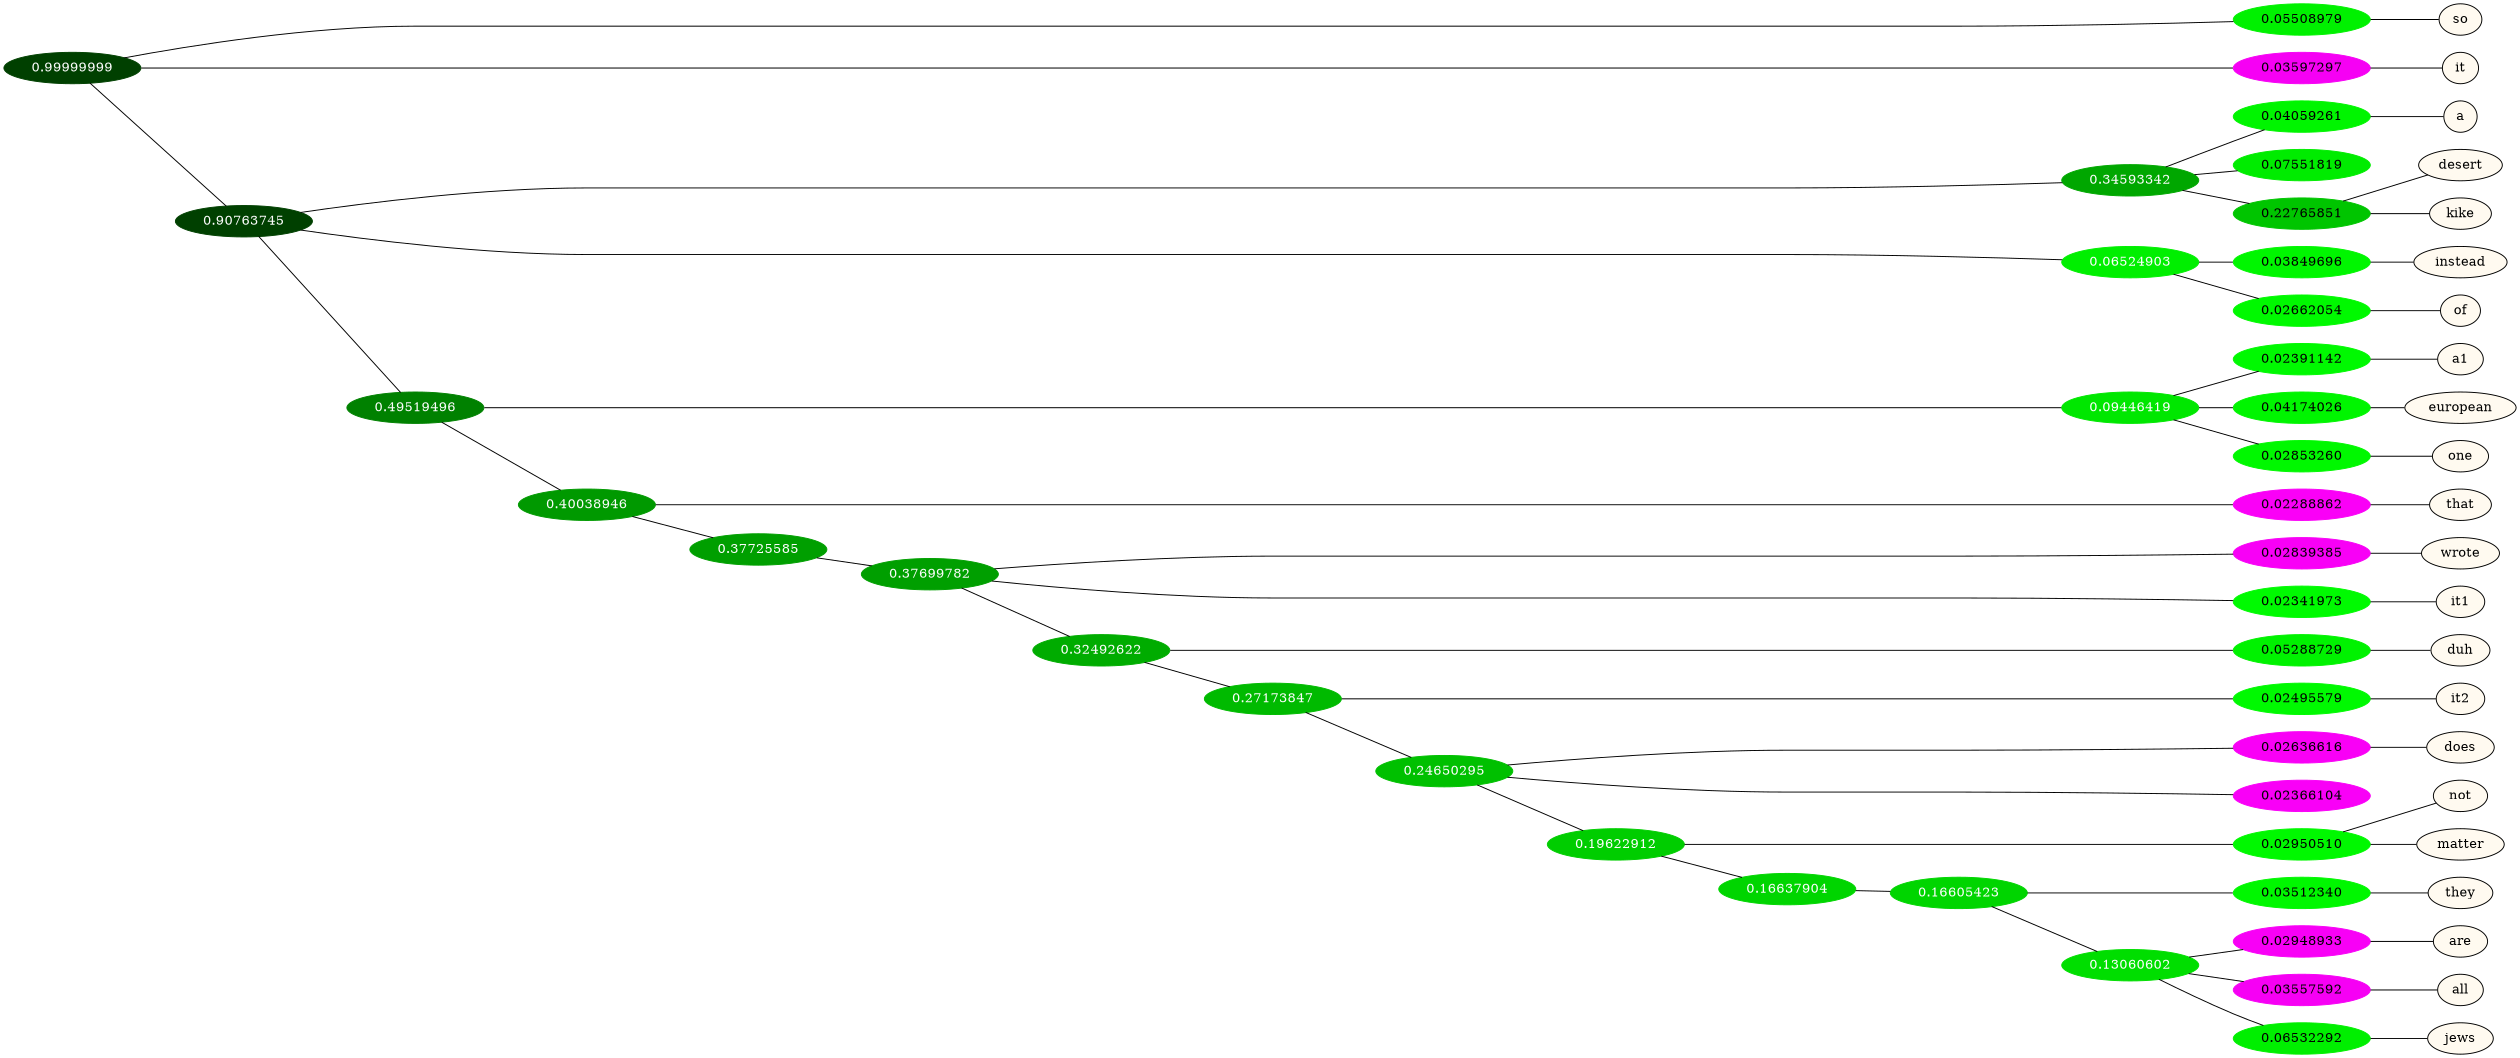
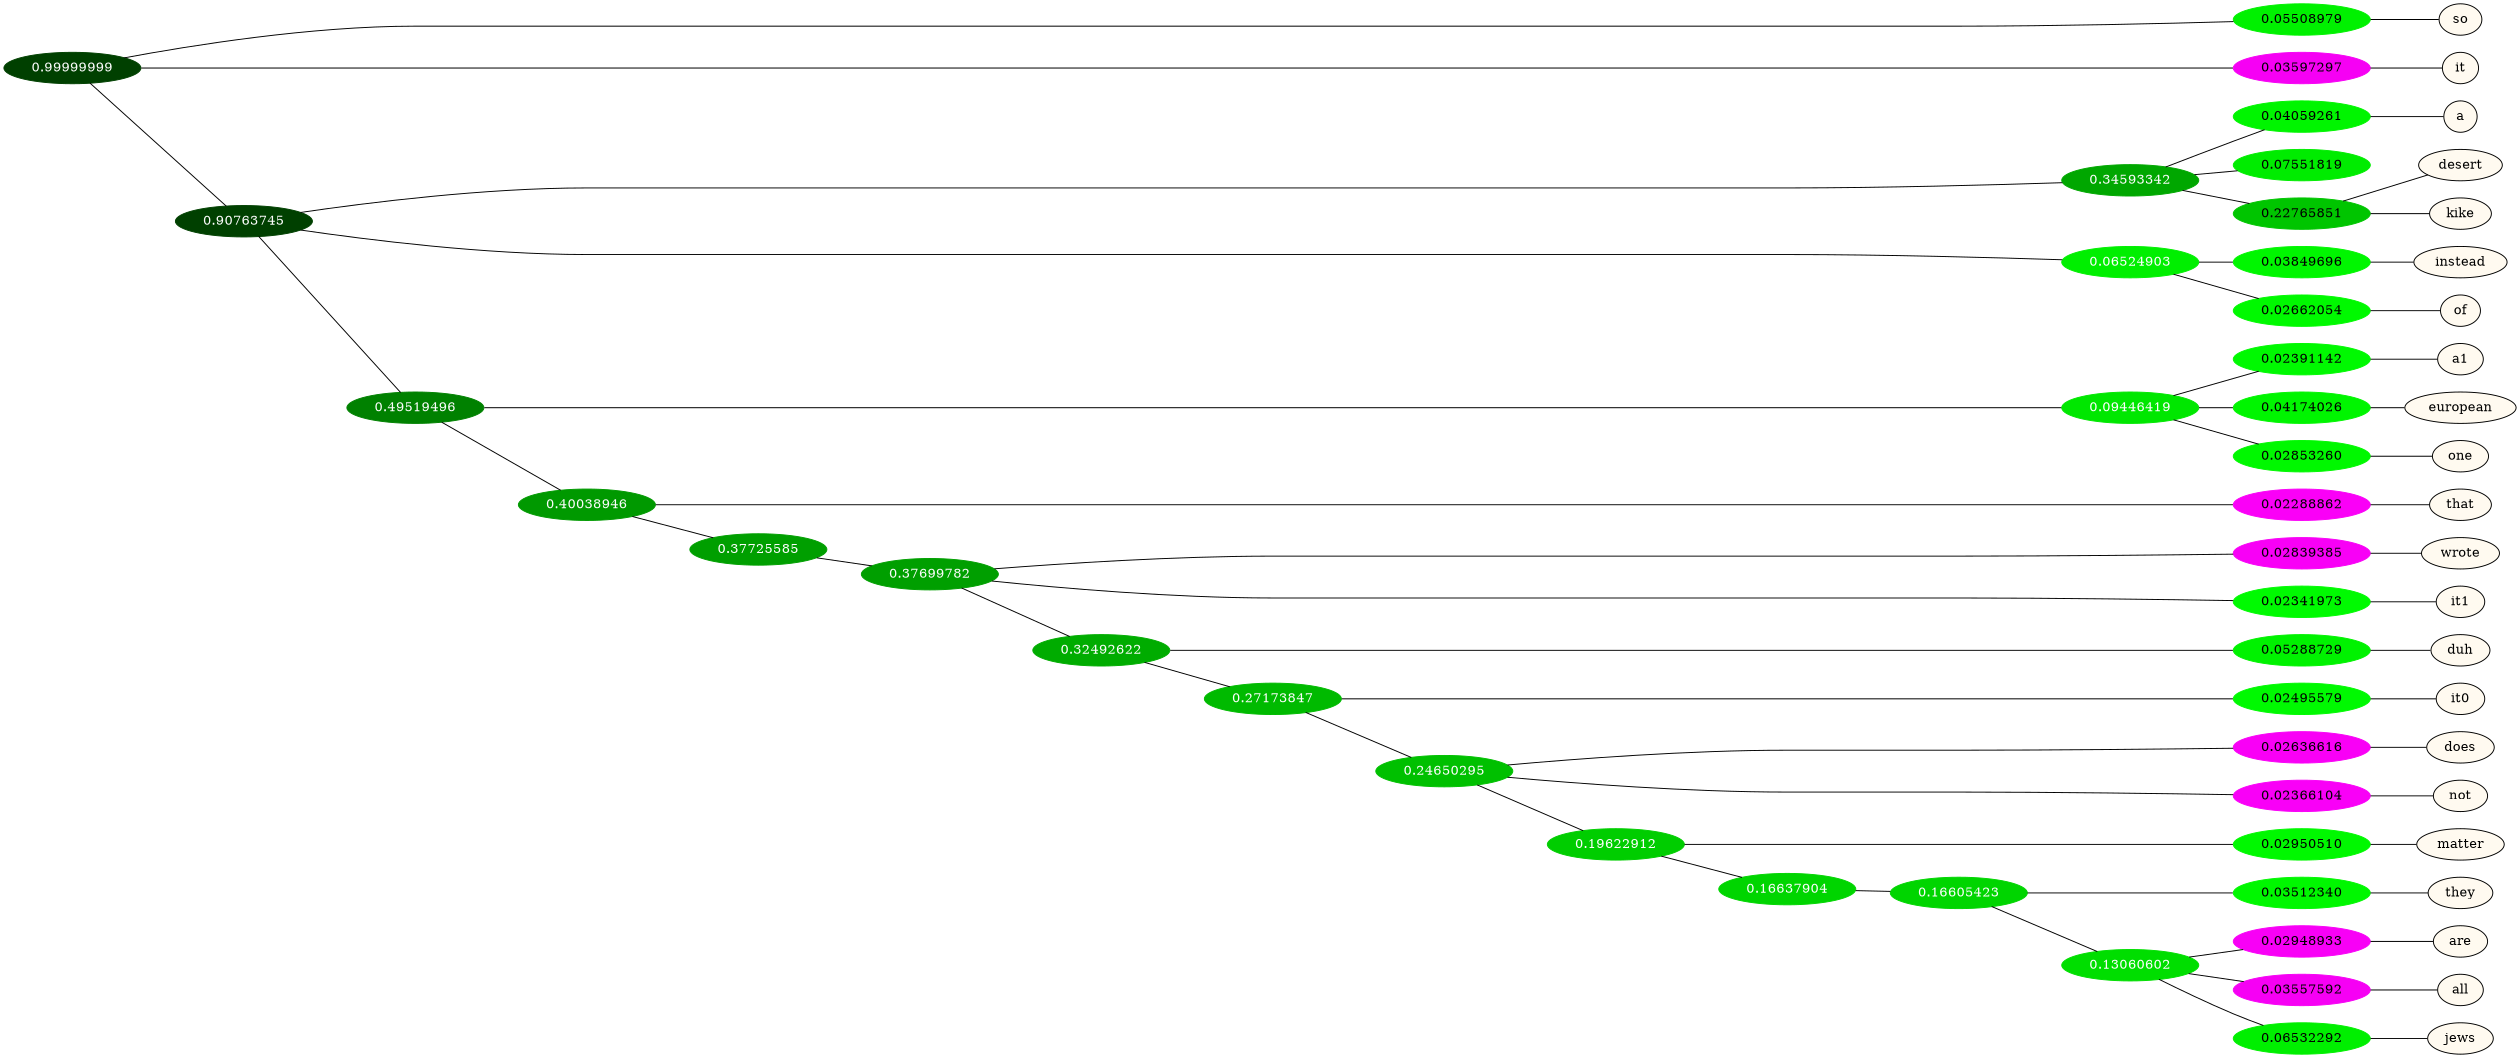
node "it2": label "it2" -> "it0"
edge "not" -- "0.02950510": now "not" -- "0.02366104"
